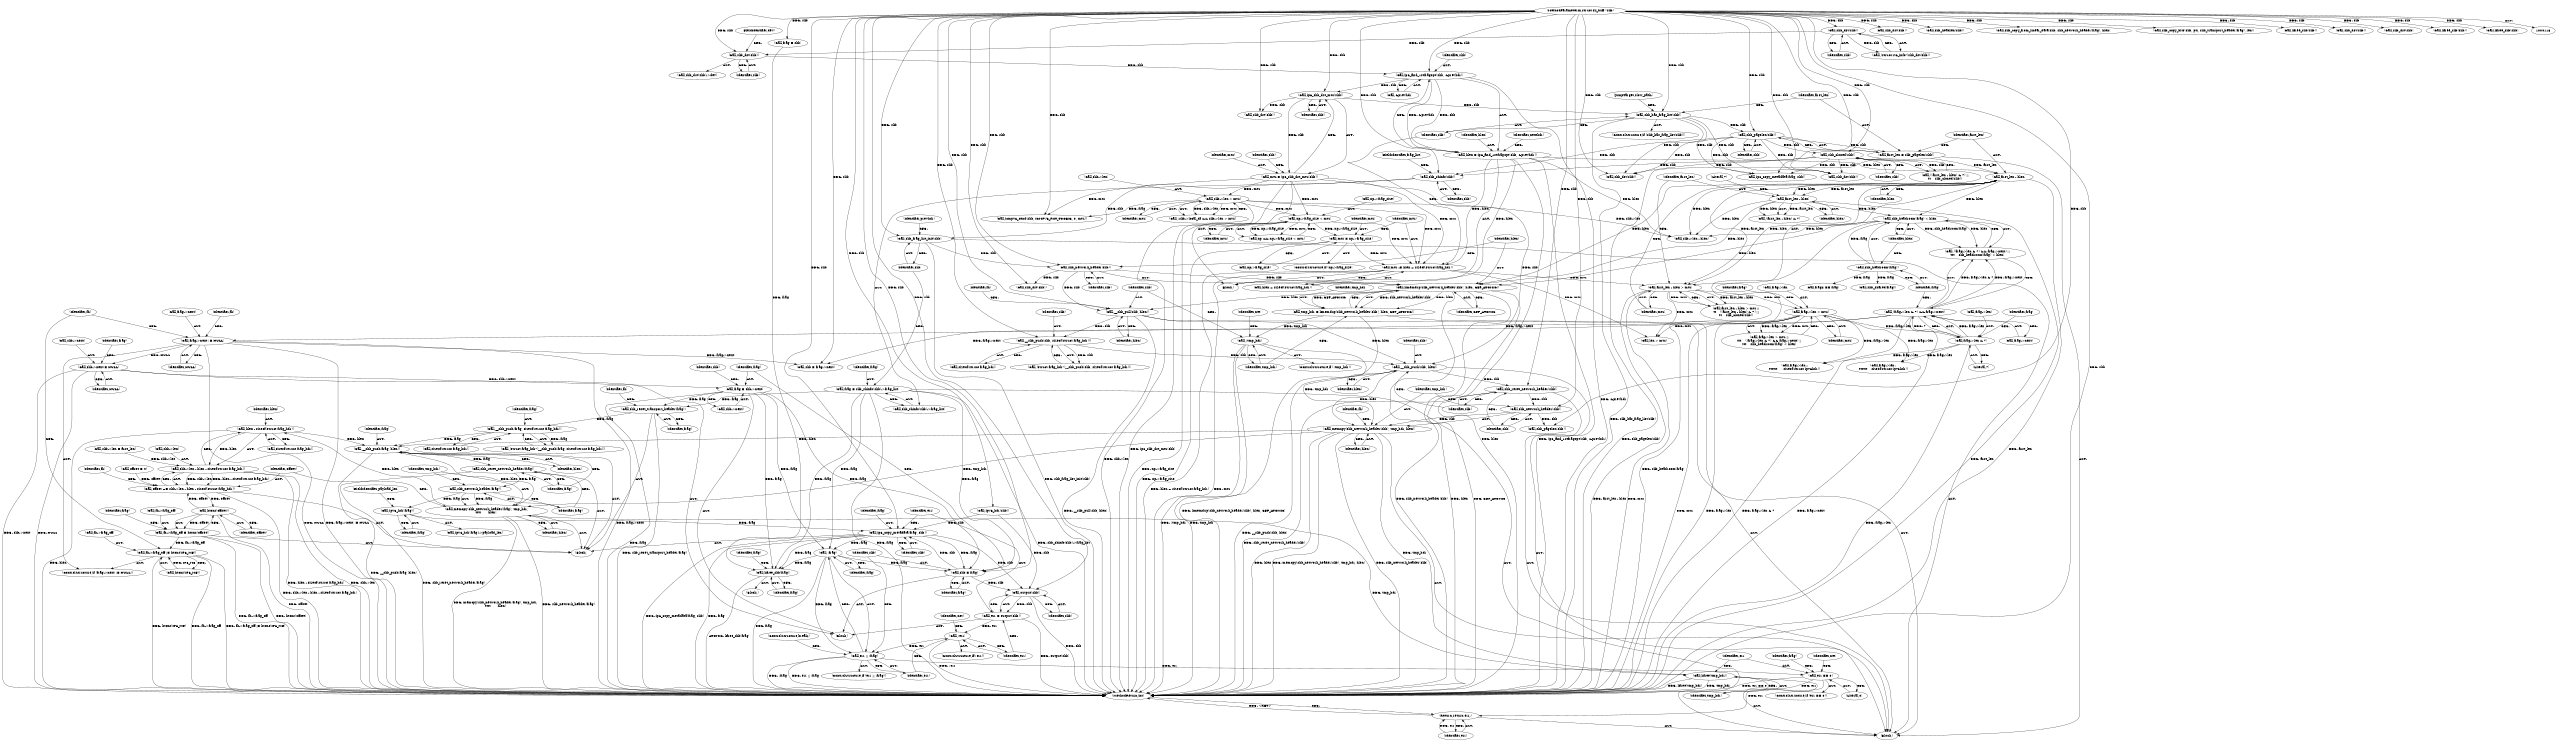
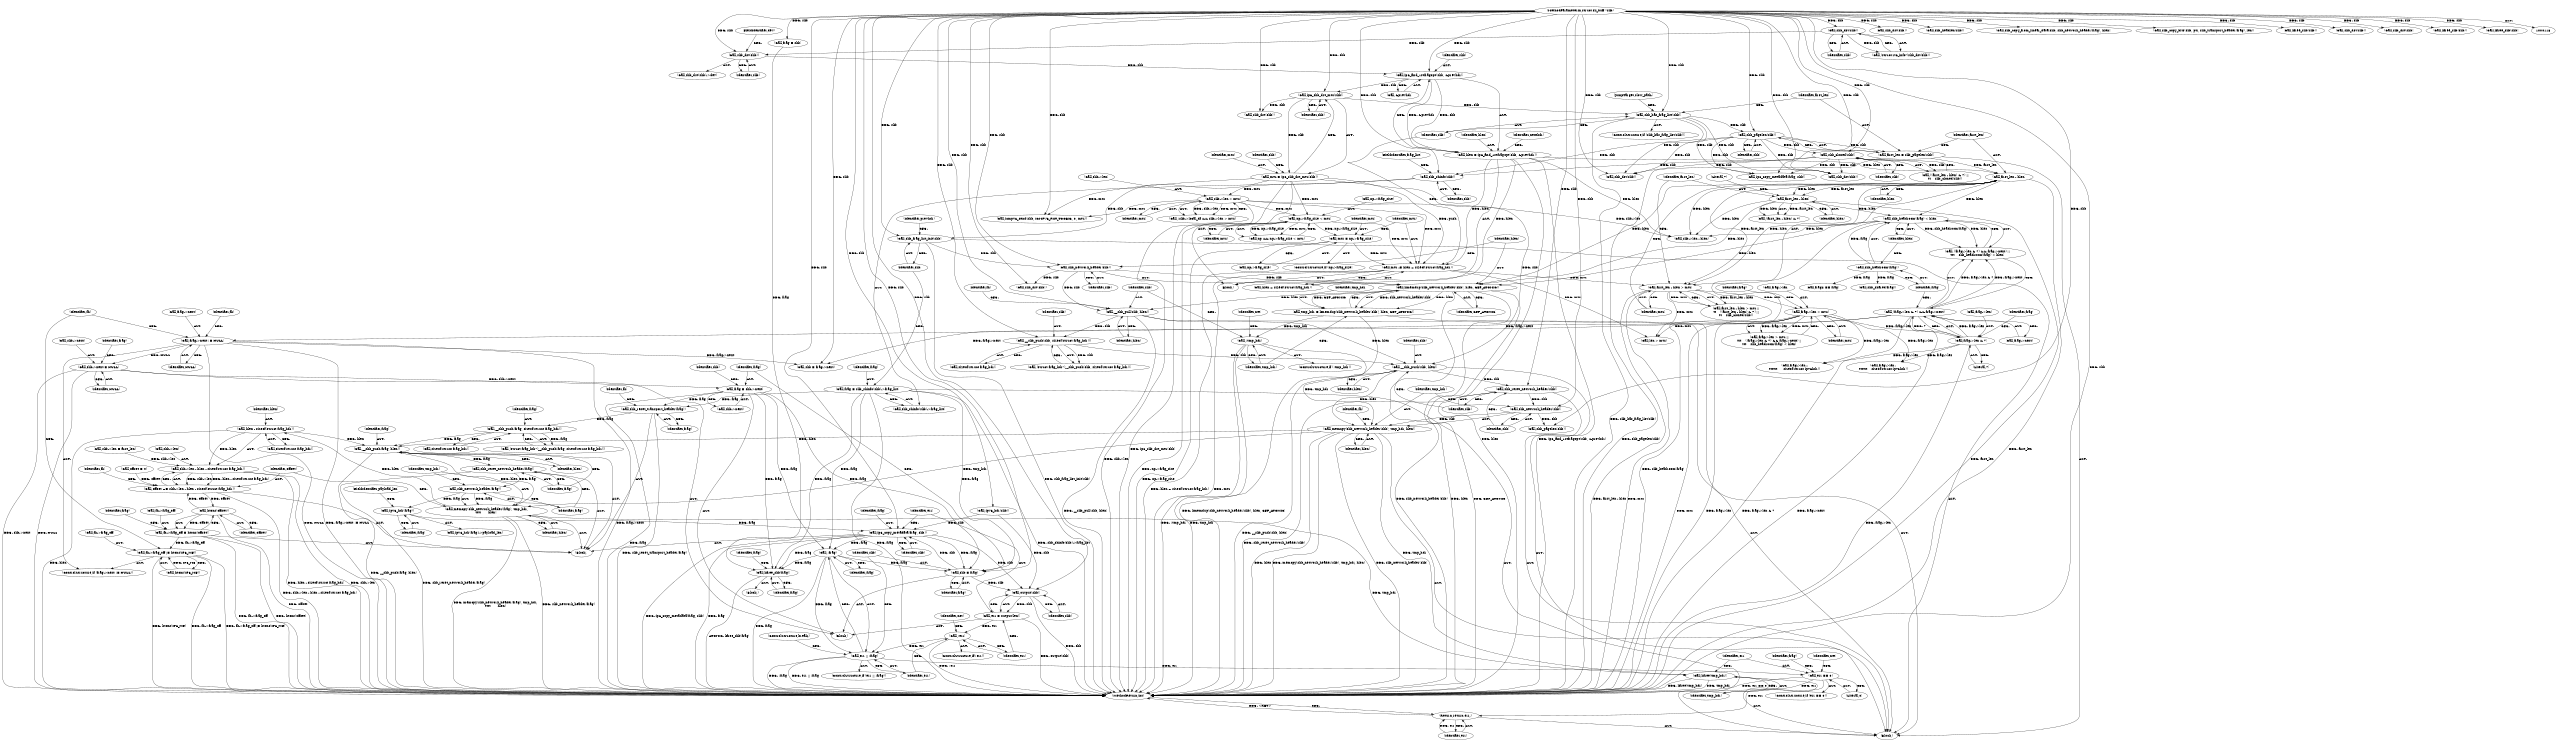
edge "(Call,skb->len > mtu)" -> "(Call,icmpv6_send(skb, ICMPV6_PKT_TOOBIG, 0, mtu))": label "DDG: frag" -> "DDG: mtu"
edge "(Call,mtu = ip6_skb_dst_mtu(skb))" -> "(Call,mtu -= hlen + sizeof(struct frag_hdr))": label "DDG: mtu" -> "DDG: push"
edge "(Call,skb->len - hlen - sizeof(struct frag_hdr))" -> "(Call,hlen - sizeof(struct frag_hdr))": removed, label "CFG:"
edge "(Call,ip6_find_1stfragopt(skb, &prevhdr))" -> "(MethodReturn,int)": removed, label "DDG: &prevhdr"
node "(Call,err = output(skb))": label "(Call,err = output(skb))" -> "(Call,err = output(len))"
